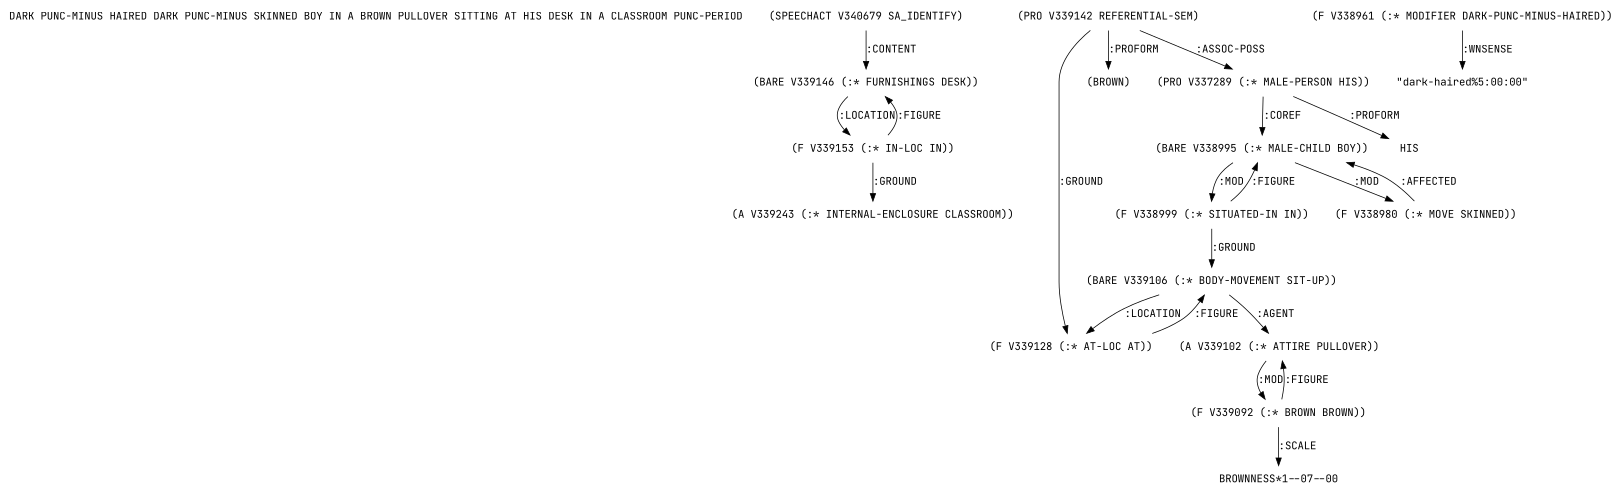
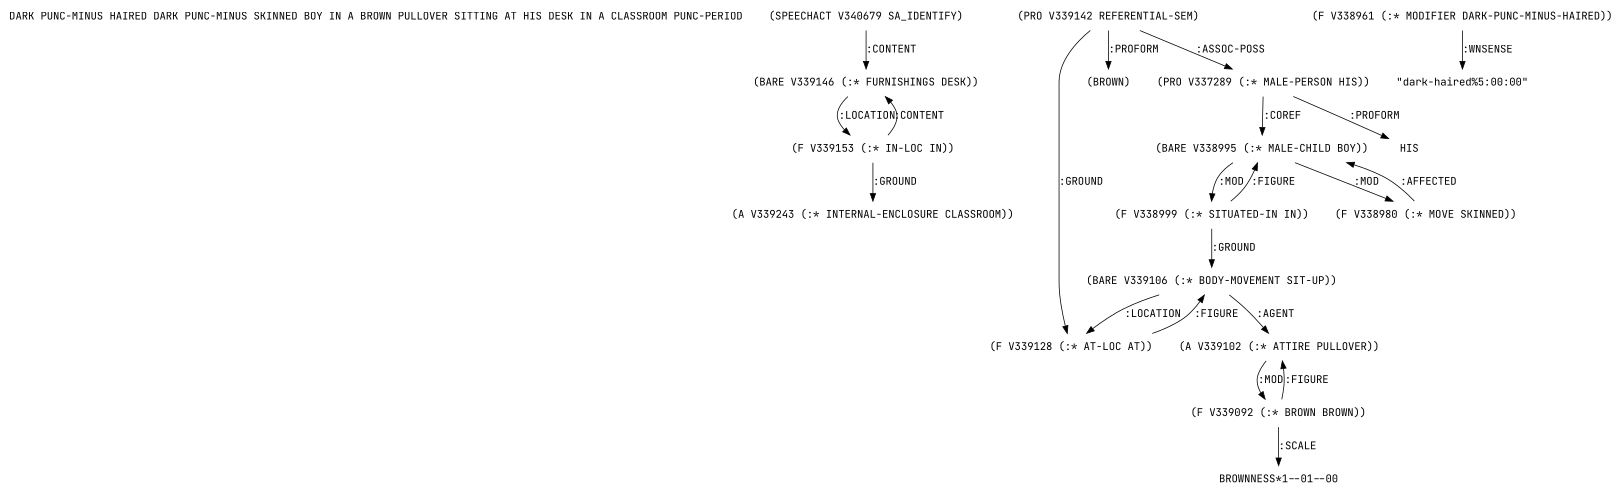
edge "(F V339153 (:* IN-LOC IN))" -> "(BARE V339146 (:* FURNISHINGS DESK))": label ":FIGURE" -> ":CONTENT"
node "BROWNNESS*1--07--00": label "BROWNNESS*1--07--00" -> "BROWNNESS*1--01--00"
